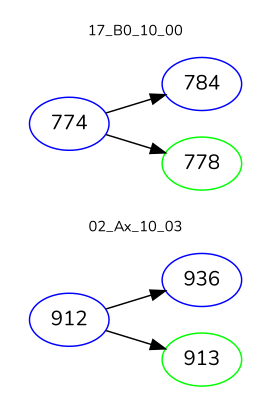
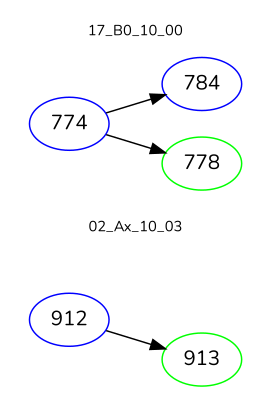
node "936": removed
